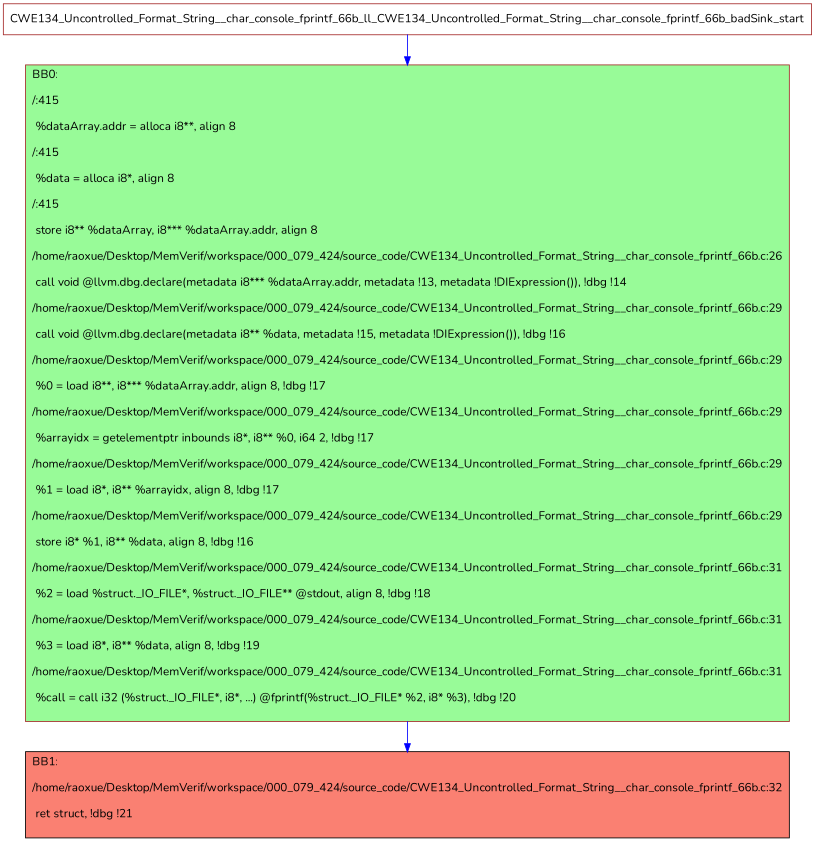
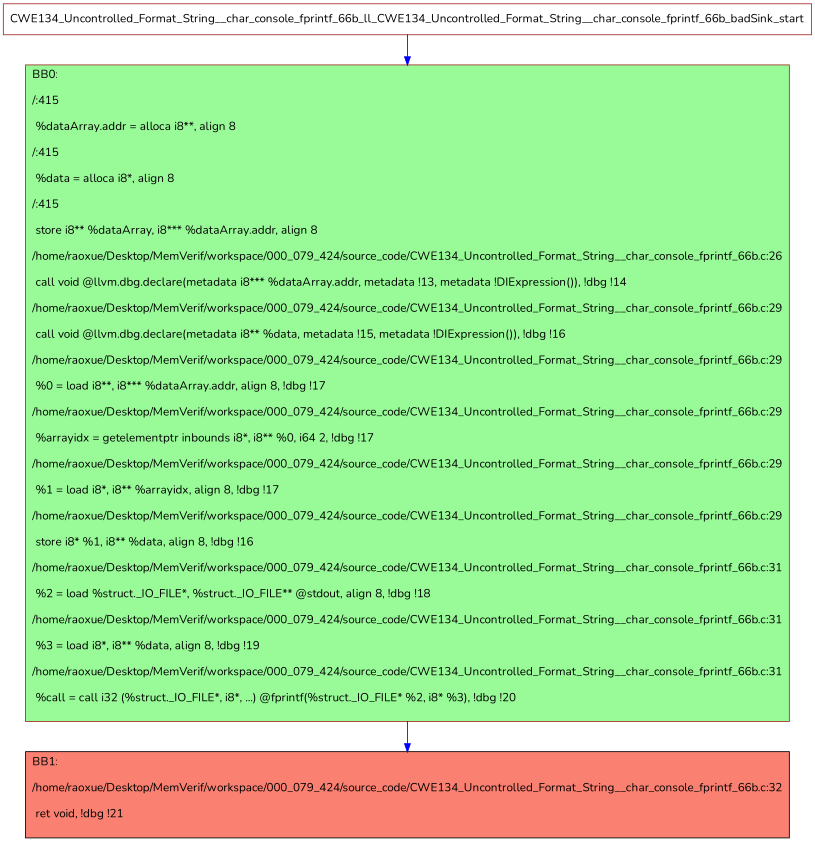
node "BB1:": text "ret struct, !dbg !21" -> "ret void, !dbg !21"
